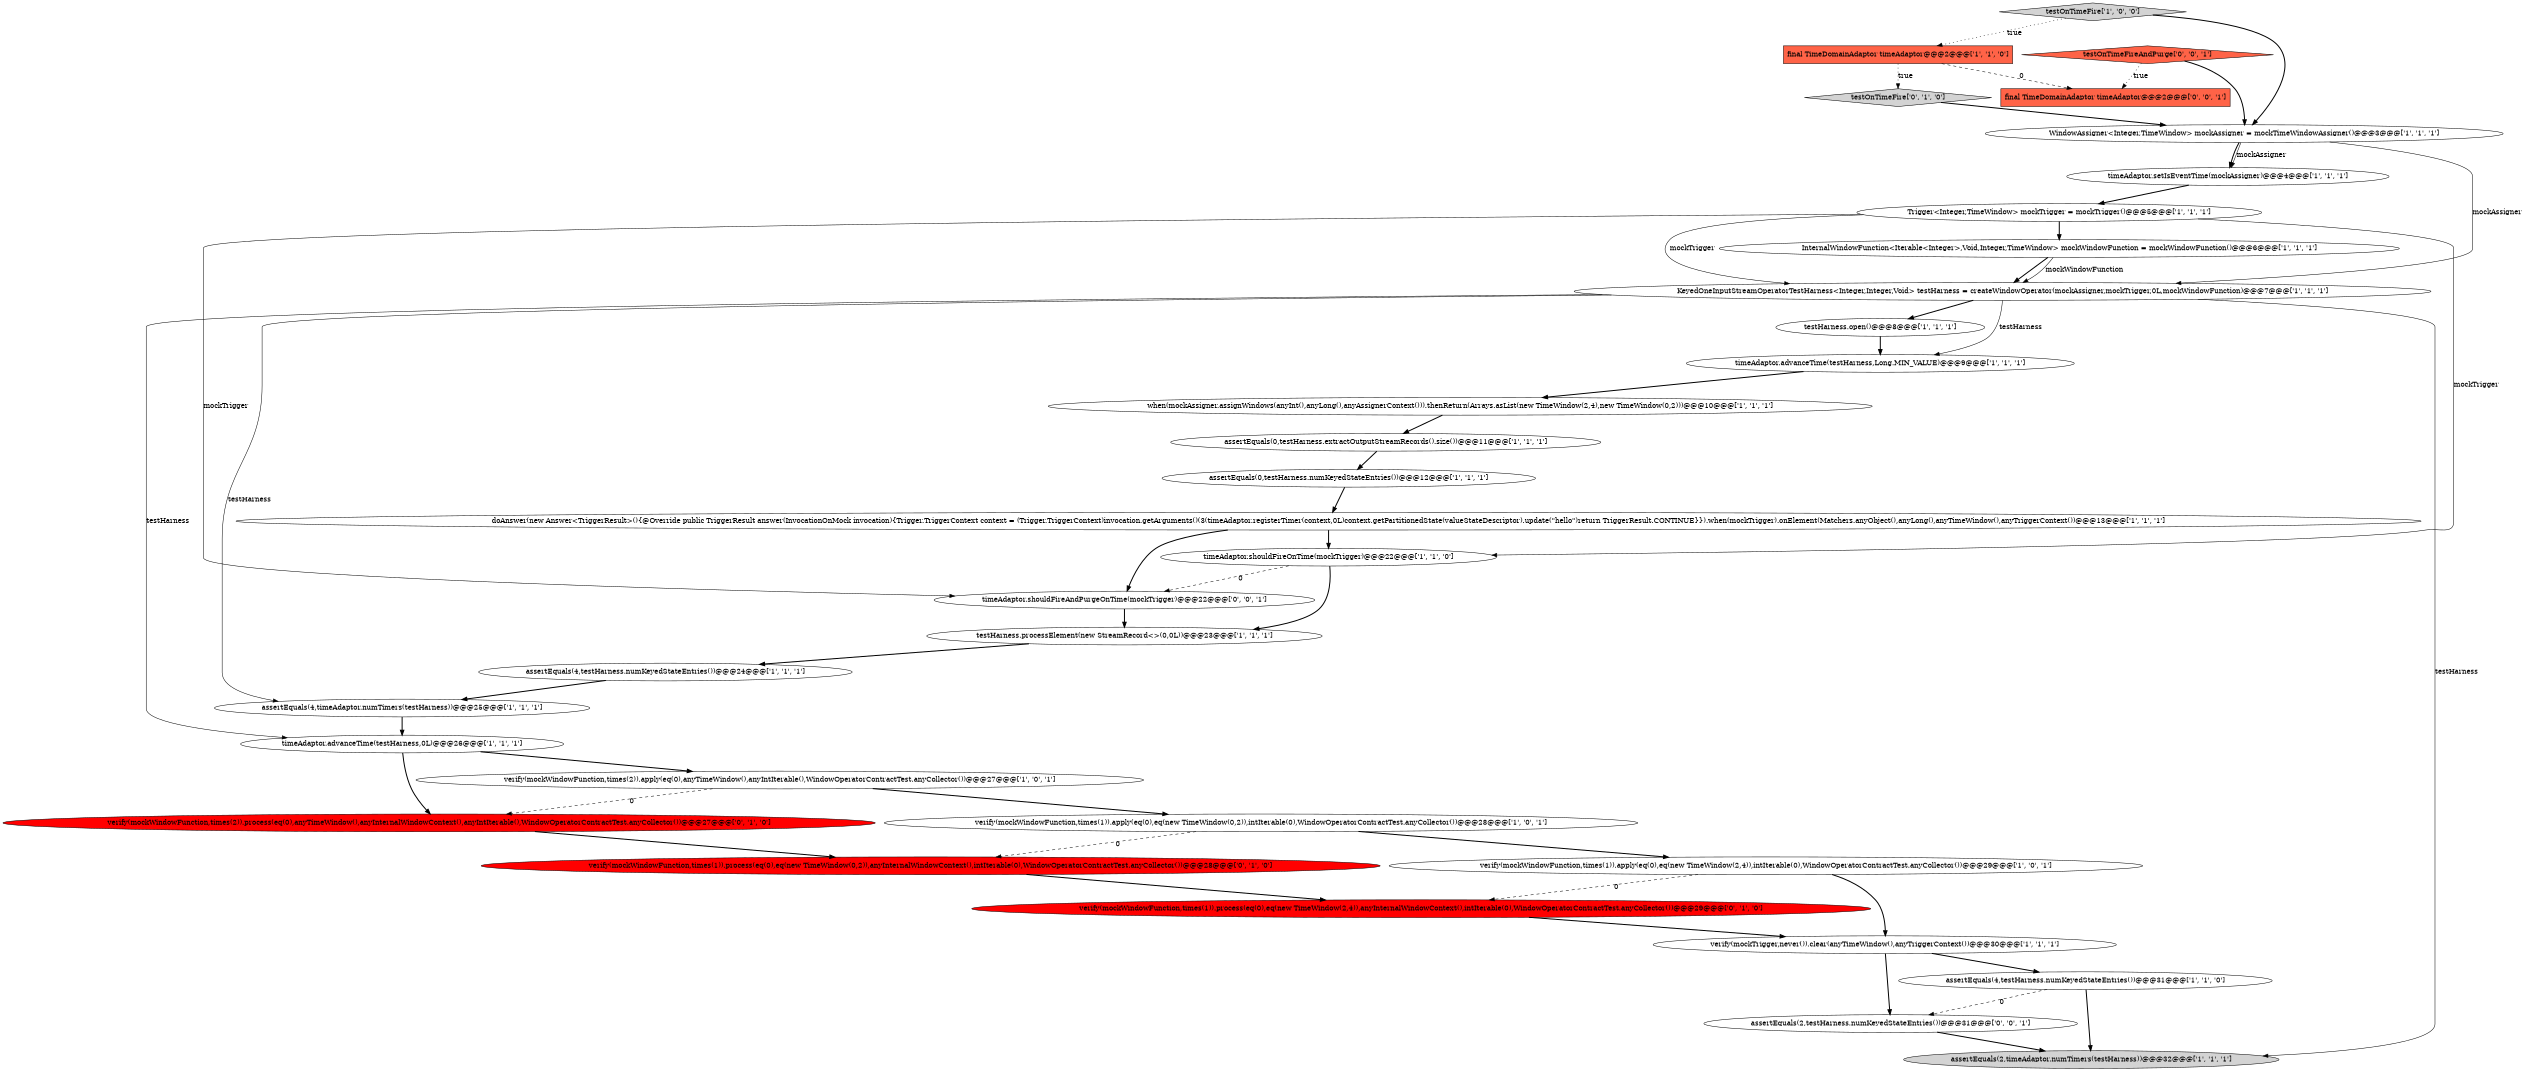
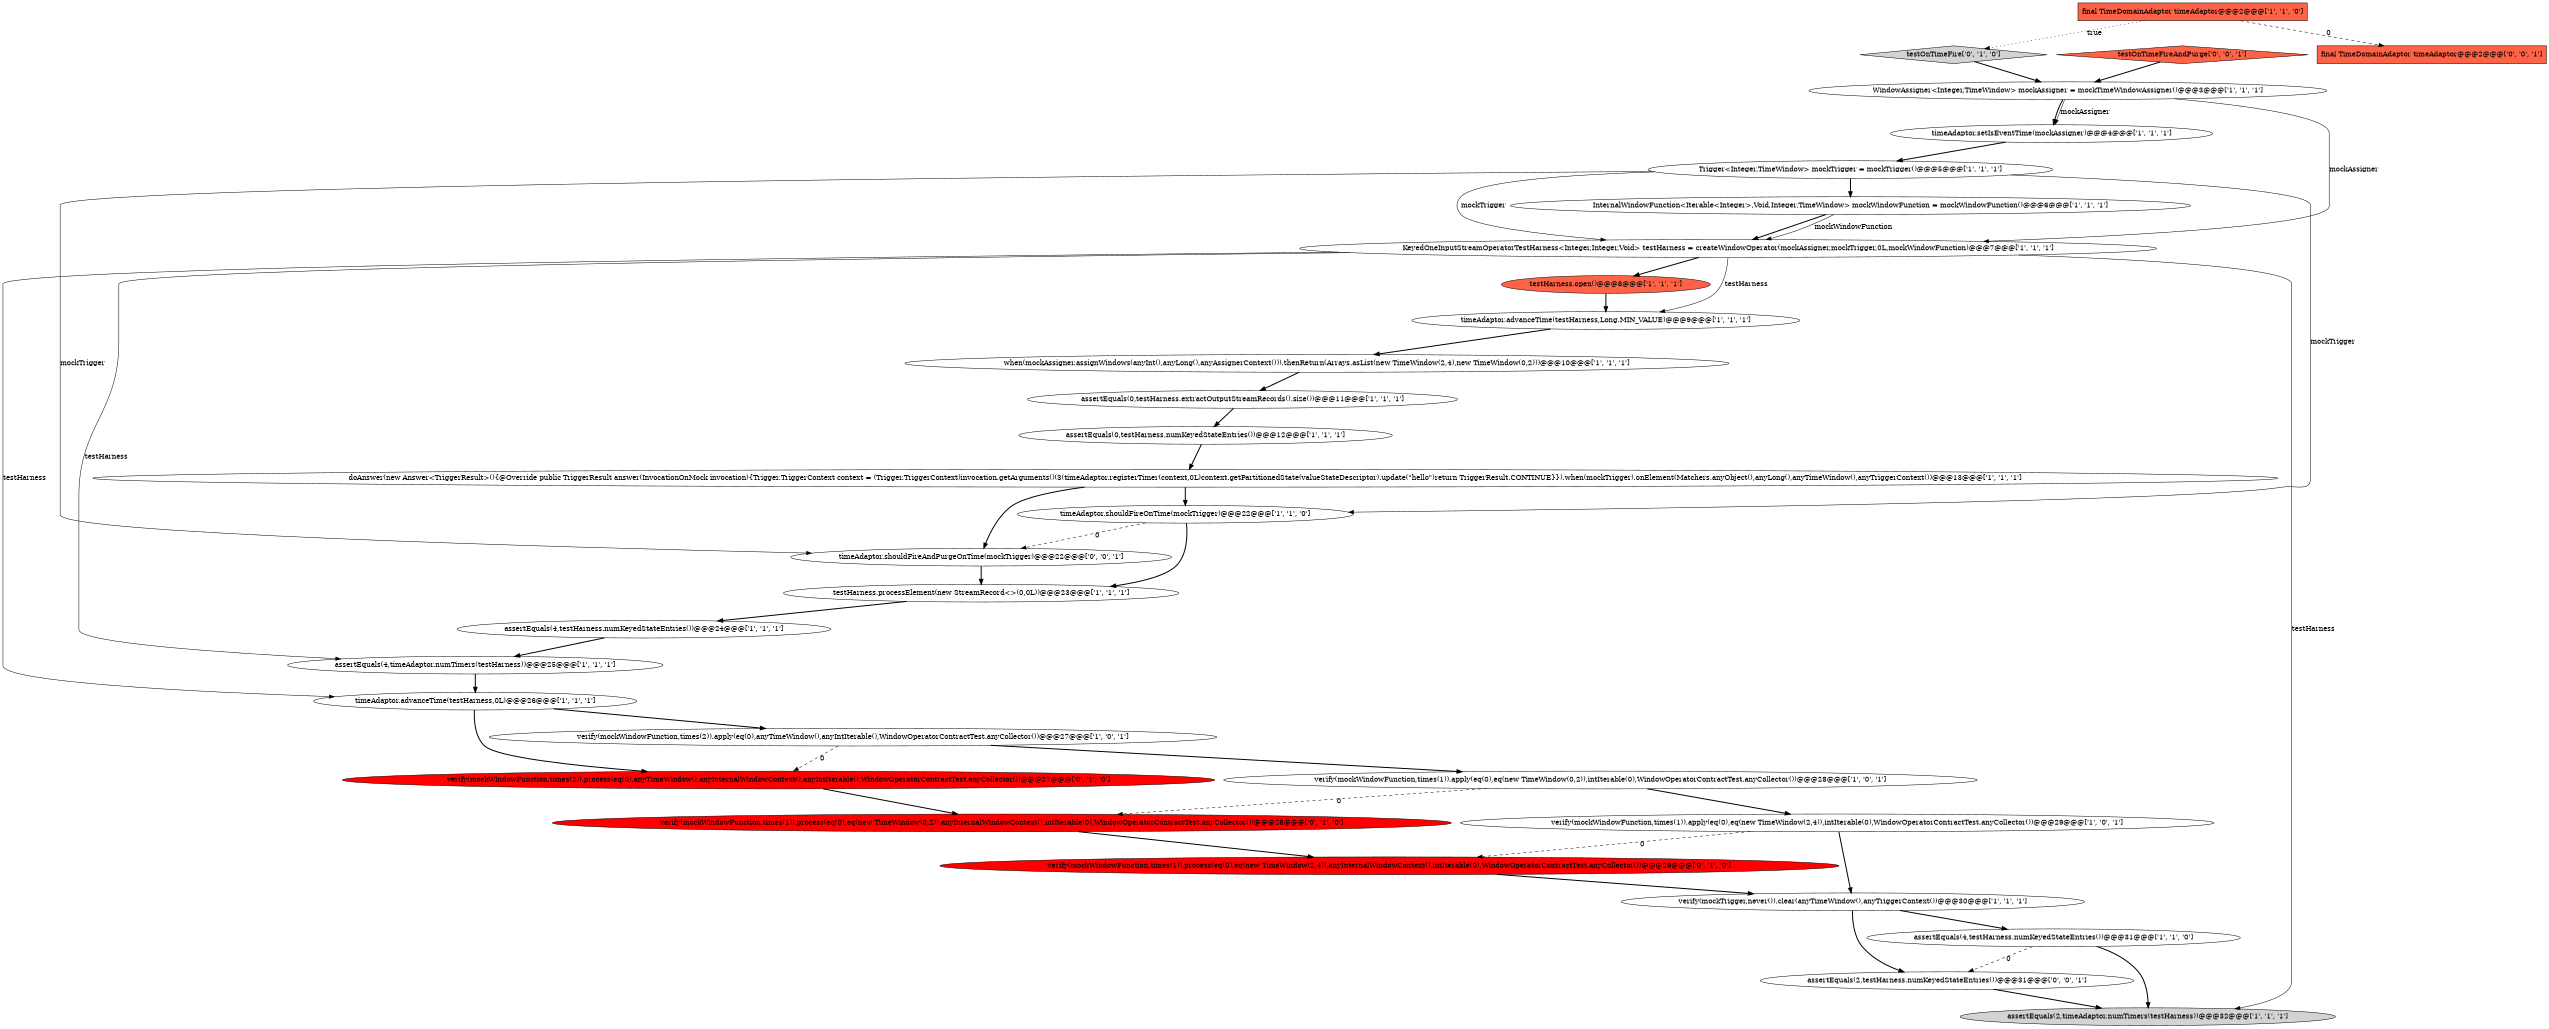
node "testOnTimeFire['1', '0', '0']": removed
edge "testOnTimeFireAndPurge['0', '0', '1']" -> "final TimeDomainAdaptor timeAdaptor@@@2@@@['0', '0', '1']": removed, label "true"
node "testHarness.open()@@@8@@@['1', '1', '1']": fillcolor white -> tomato
